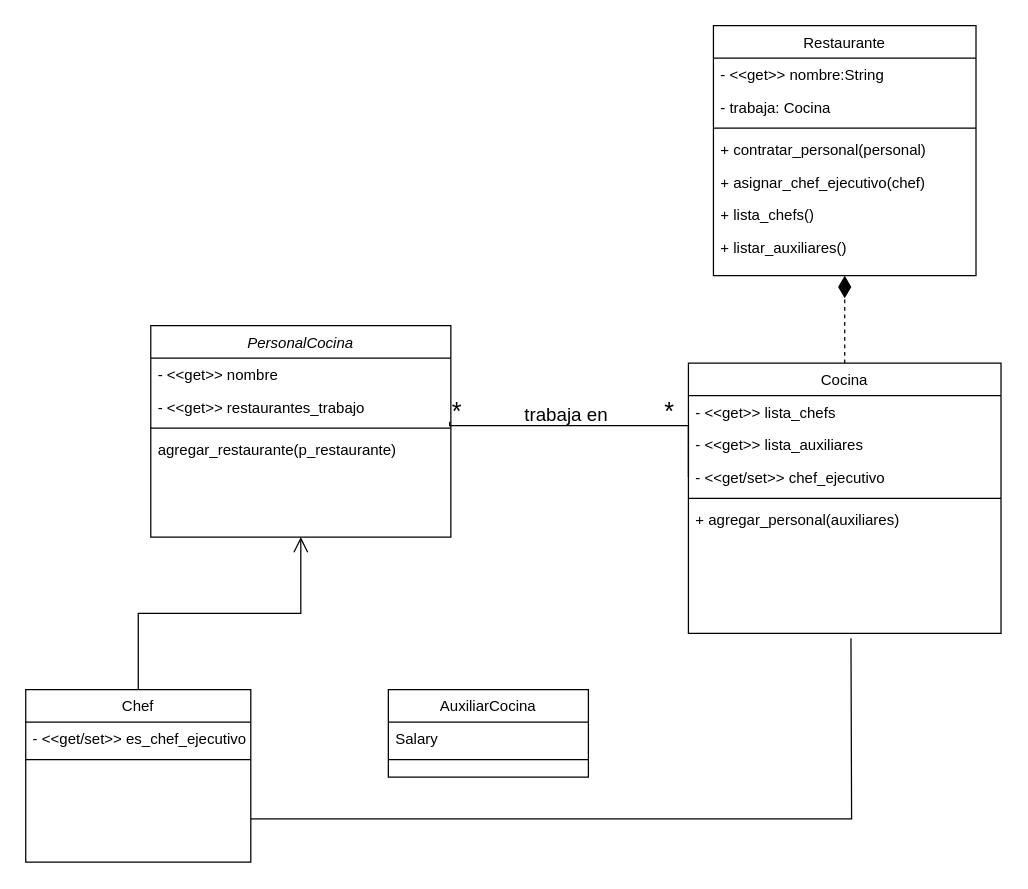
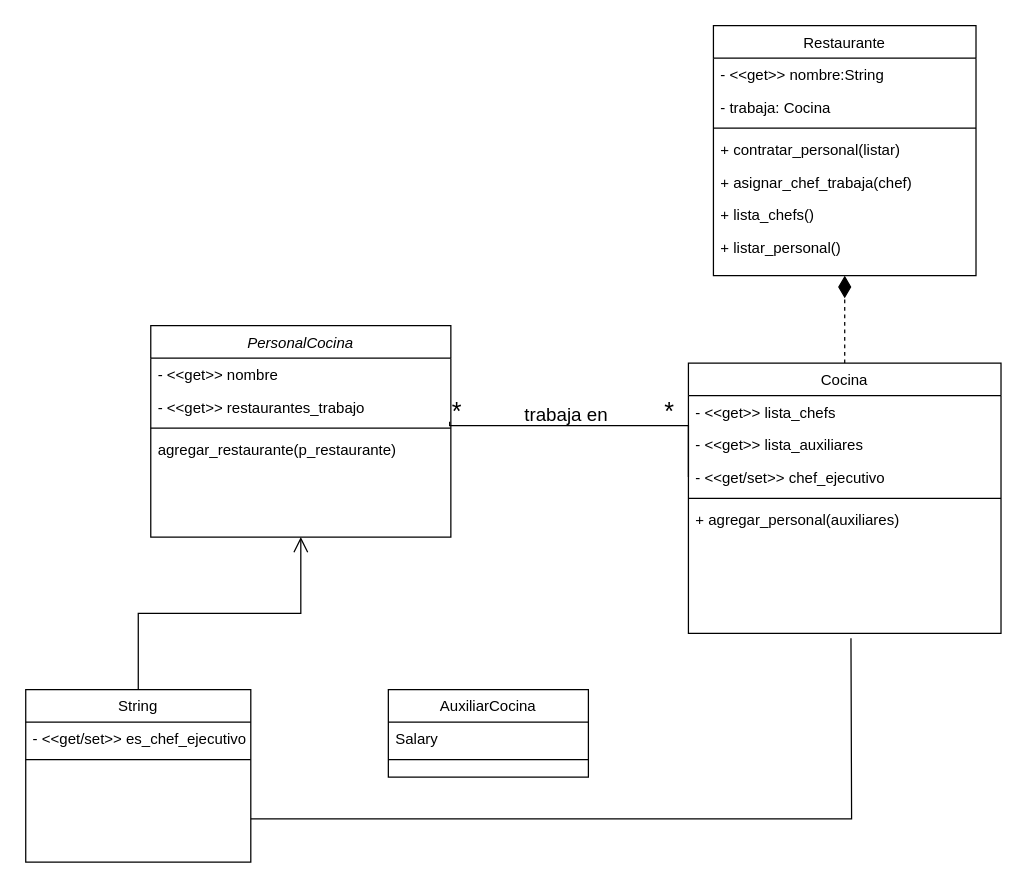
node "+ contratar_personal(personal)": label "+ contratar_personal(personal)" -> "+ contratar_personal(listar)"
node "+ asignar_chef_ejecutivo(chef)": label "+ asignar_chef_ejecutivo(chef)" -> "+ asignar_chef_trabaja(chef)"
node "+ listar_auxiliares()": label "+ listar_auxiliares()" -> "+ listar_personal()"
node "Chef": label "Chef" -> "String"
